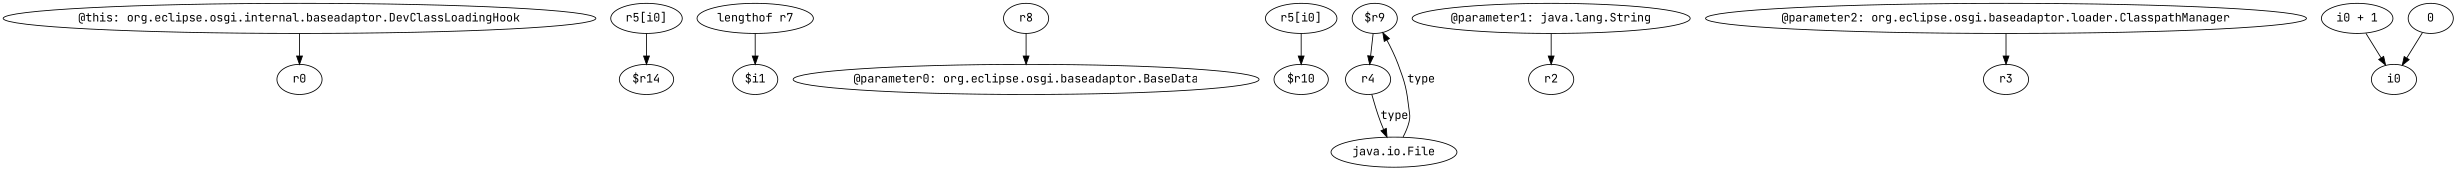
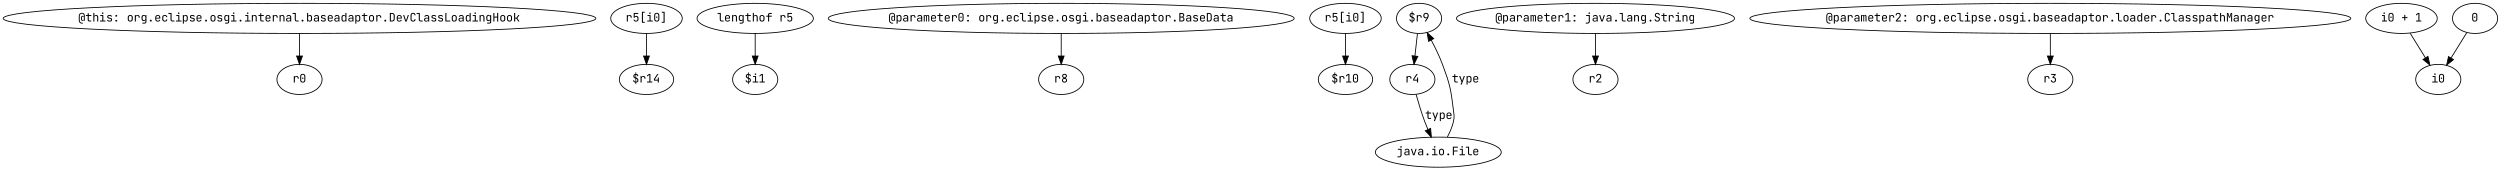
node "lengthof r7": label "lengthof r7" -> "lengthof r5"
edge "r8" -> "@parameter0: org.eclipse.osgi.baseadaptor.BaseData": reversed
